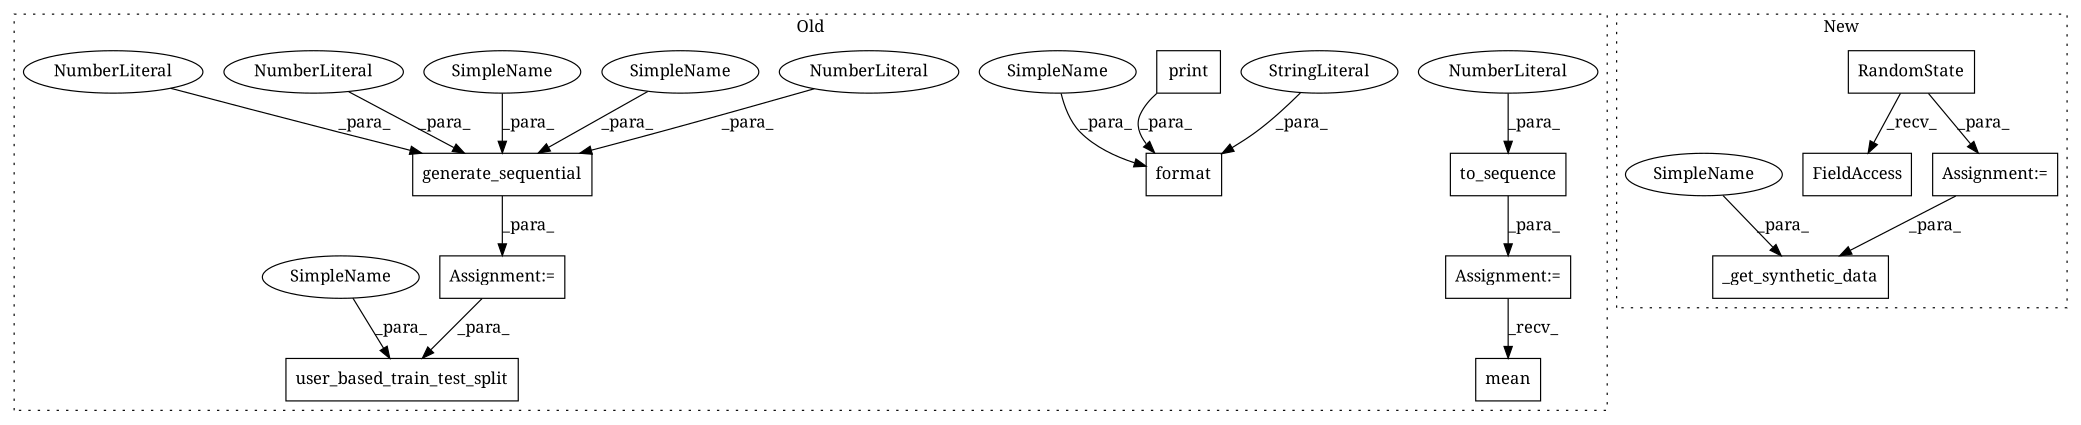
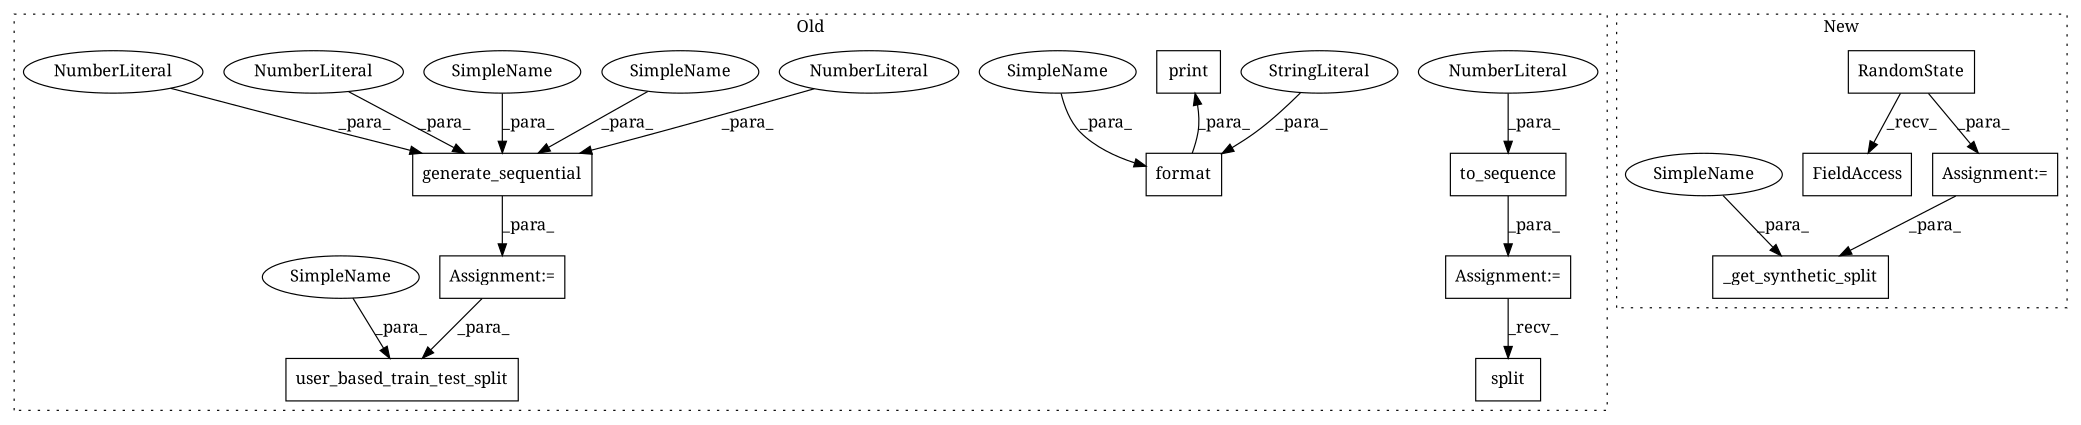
edge "print" -> "format": reversed
node "_get_synthetic_data": label "_get_synthetic_data" -> "_get_synthetic_split"
node "mean": label "mean" -> "split"
